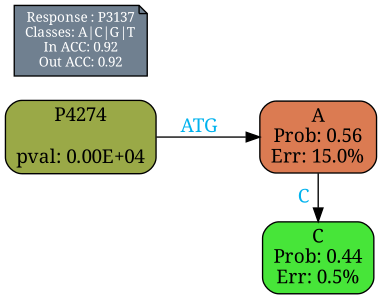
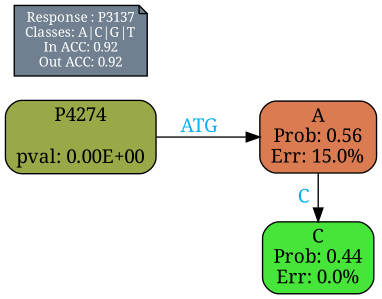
node "P4274 pval: 0.00E+04": label "P4274 pval: 0.00E+04" -> "P4274 pval: 0.00E+00"
node "C Prob: 0.44 Err: 0.5%": label "C Prob: 0.44 Err: 0.5%" -> "C Prob: 0.44 Err: 0.0%"
